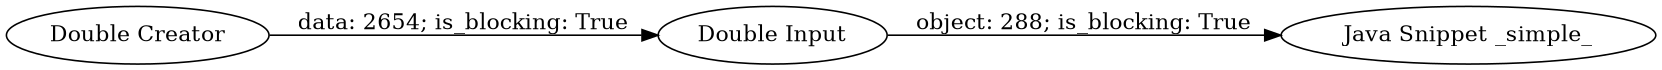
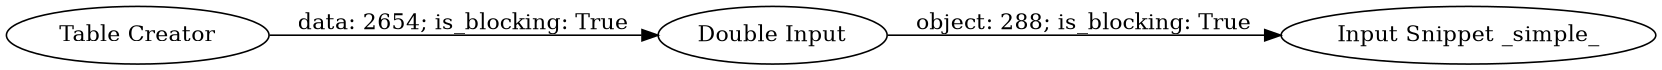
node "Double Creator": label "Double Creator" -> "Table Creator"
node "Java Snippet _simple_": label "Java Snippet _simple_" -> "Input Snippet _simple_"
